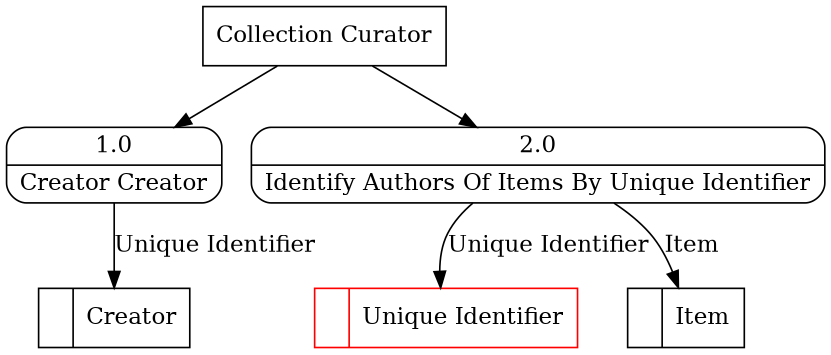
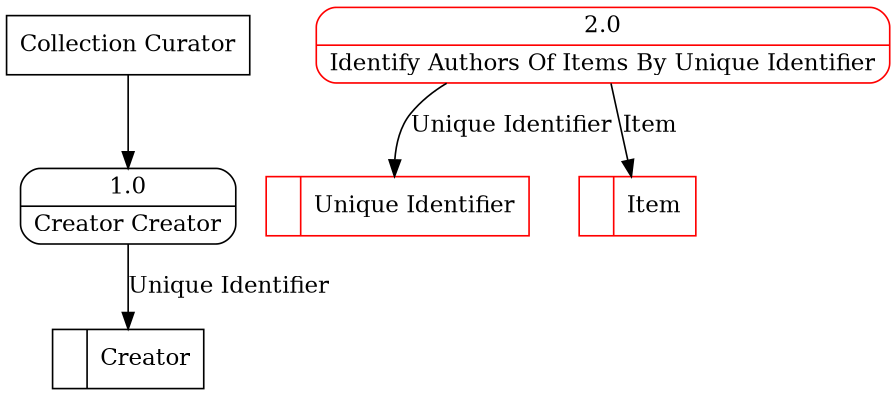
edge "Collection Curator" -> "2.0": removed
node "2.0": color black -> red
node "Item": color black -> red
